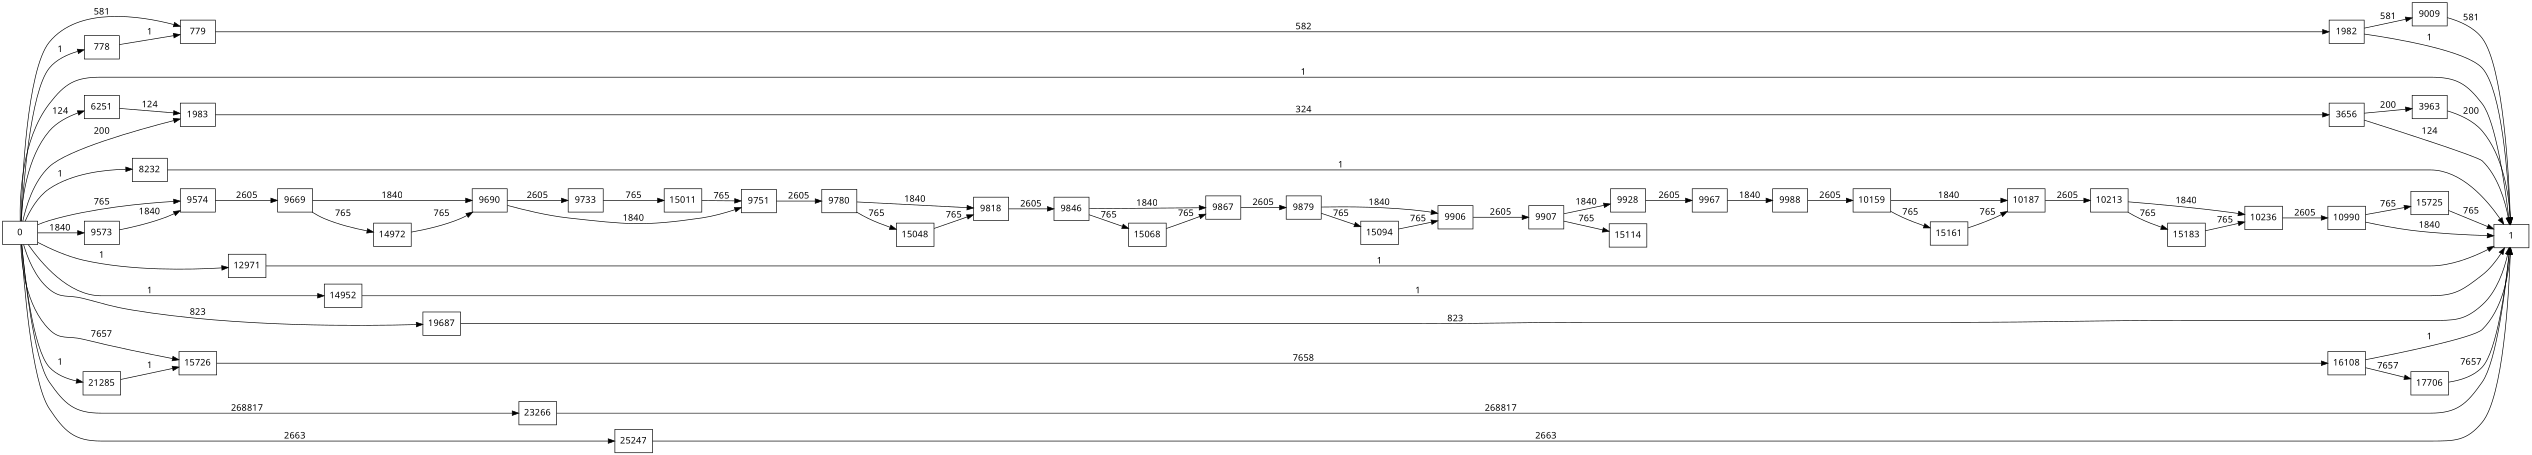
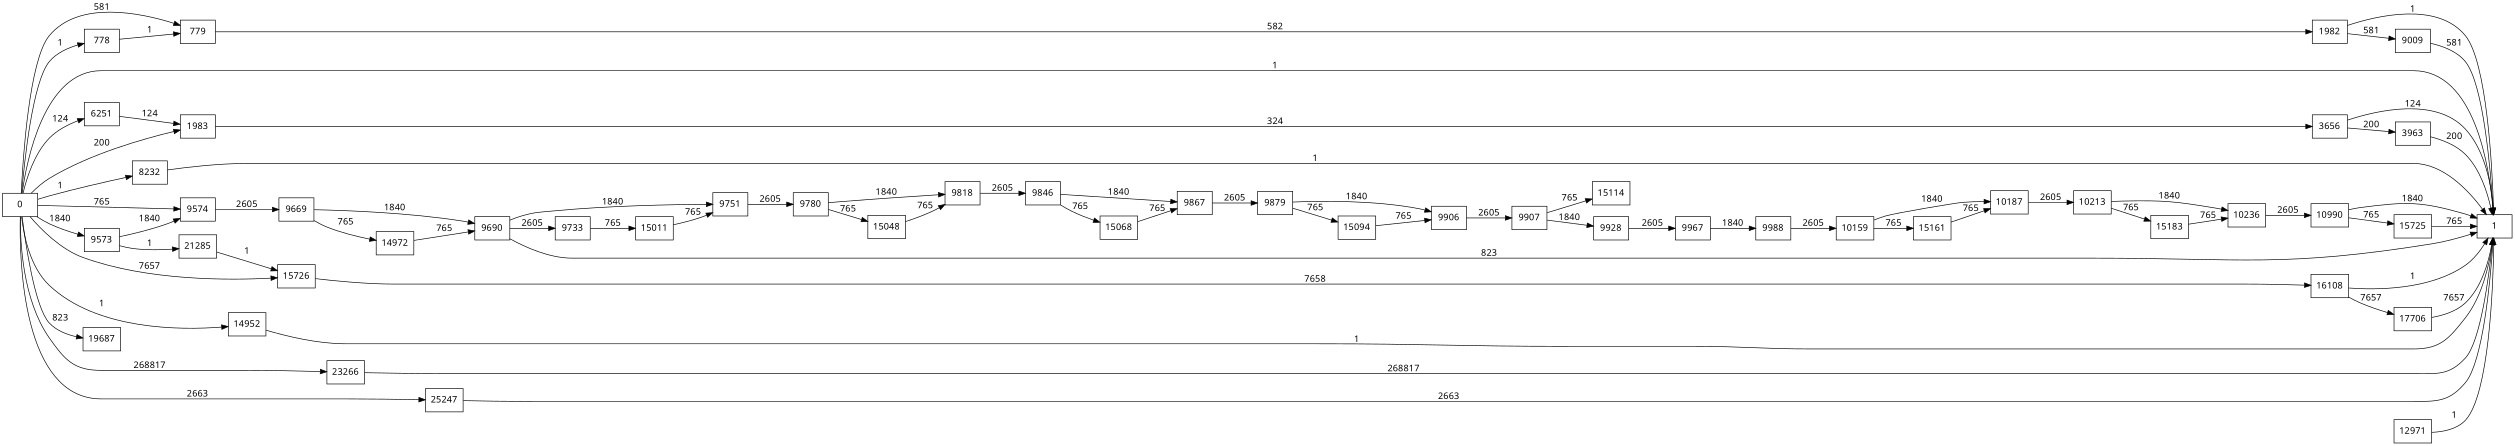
edge "0" -> "12971": removed, label "1"
edge "19687" -> "1": now "9690" -> "1"
edge "0" -> "21285": now "9573" -> "21285"
